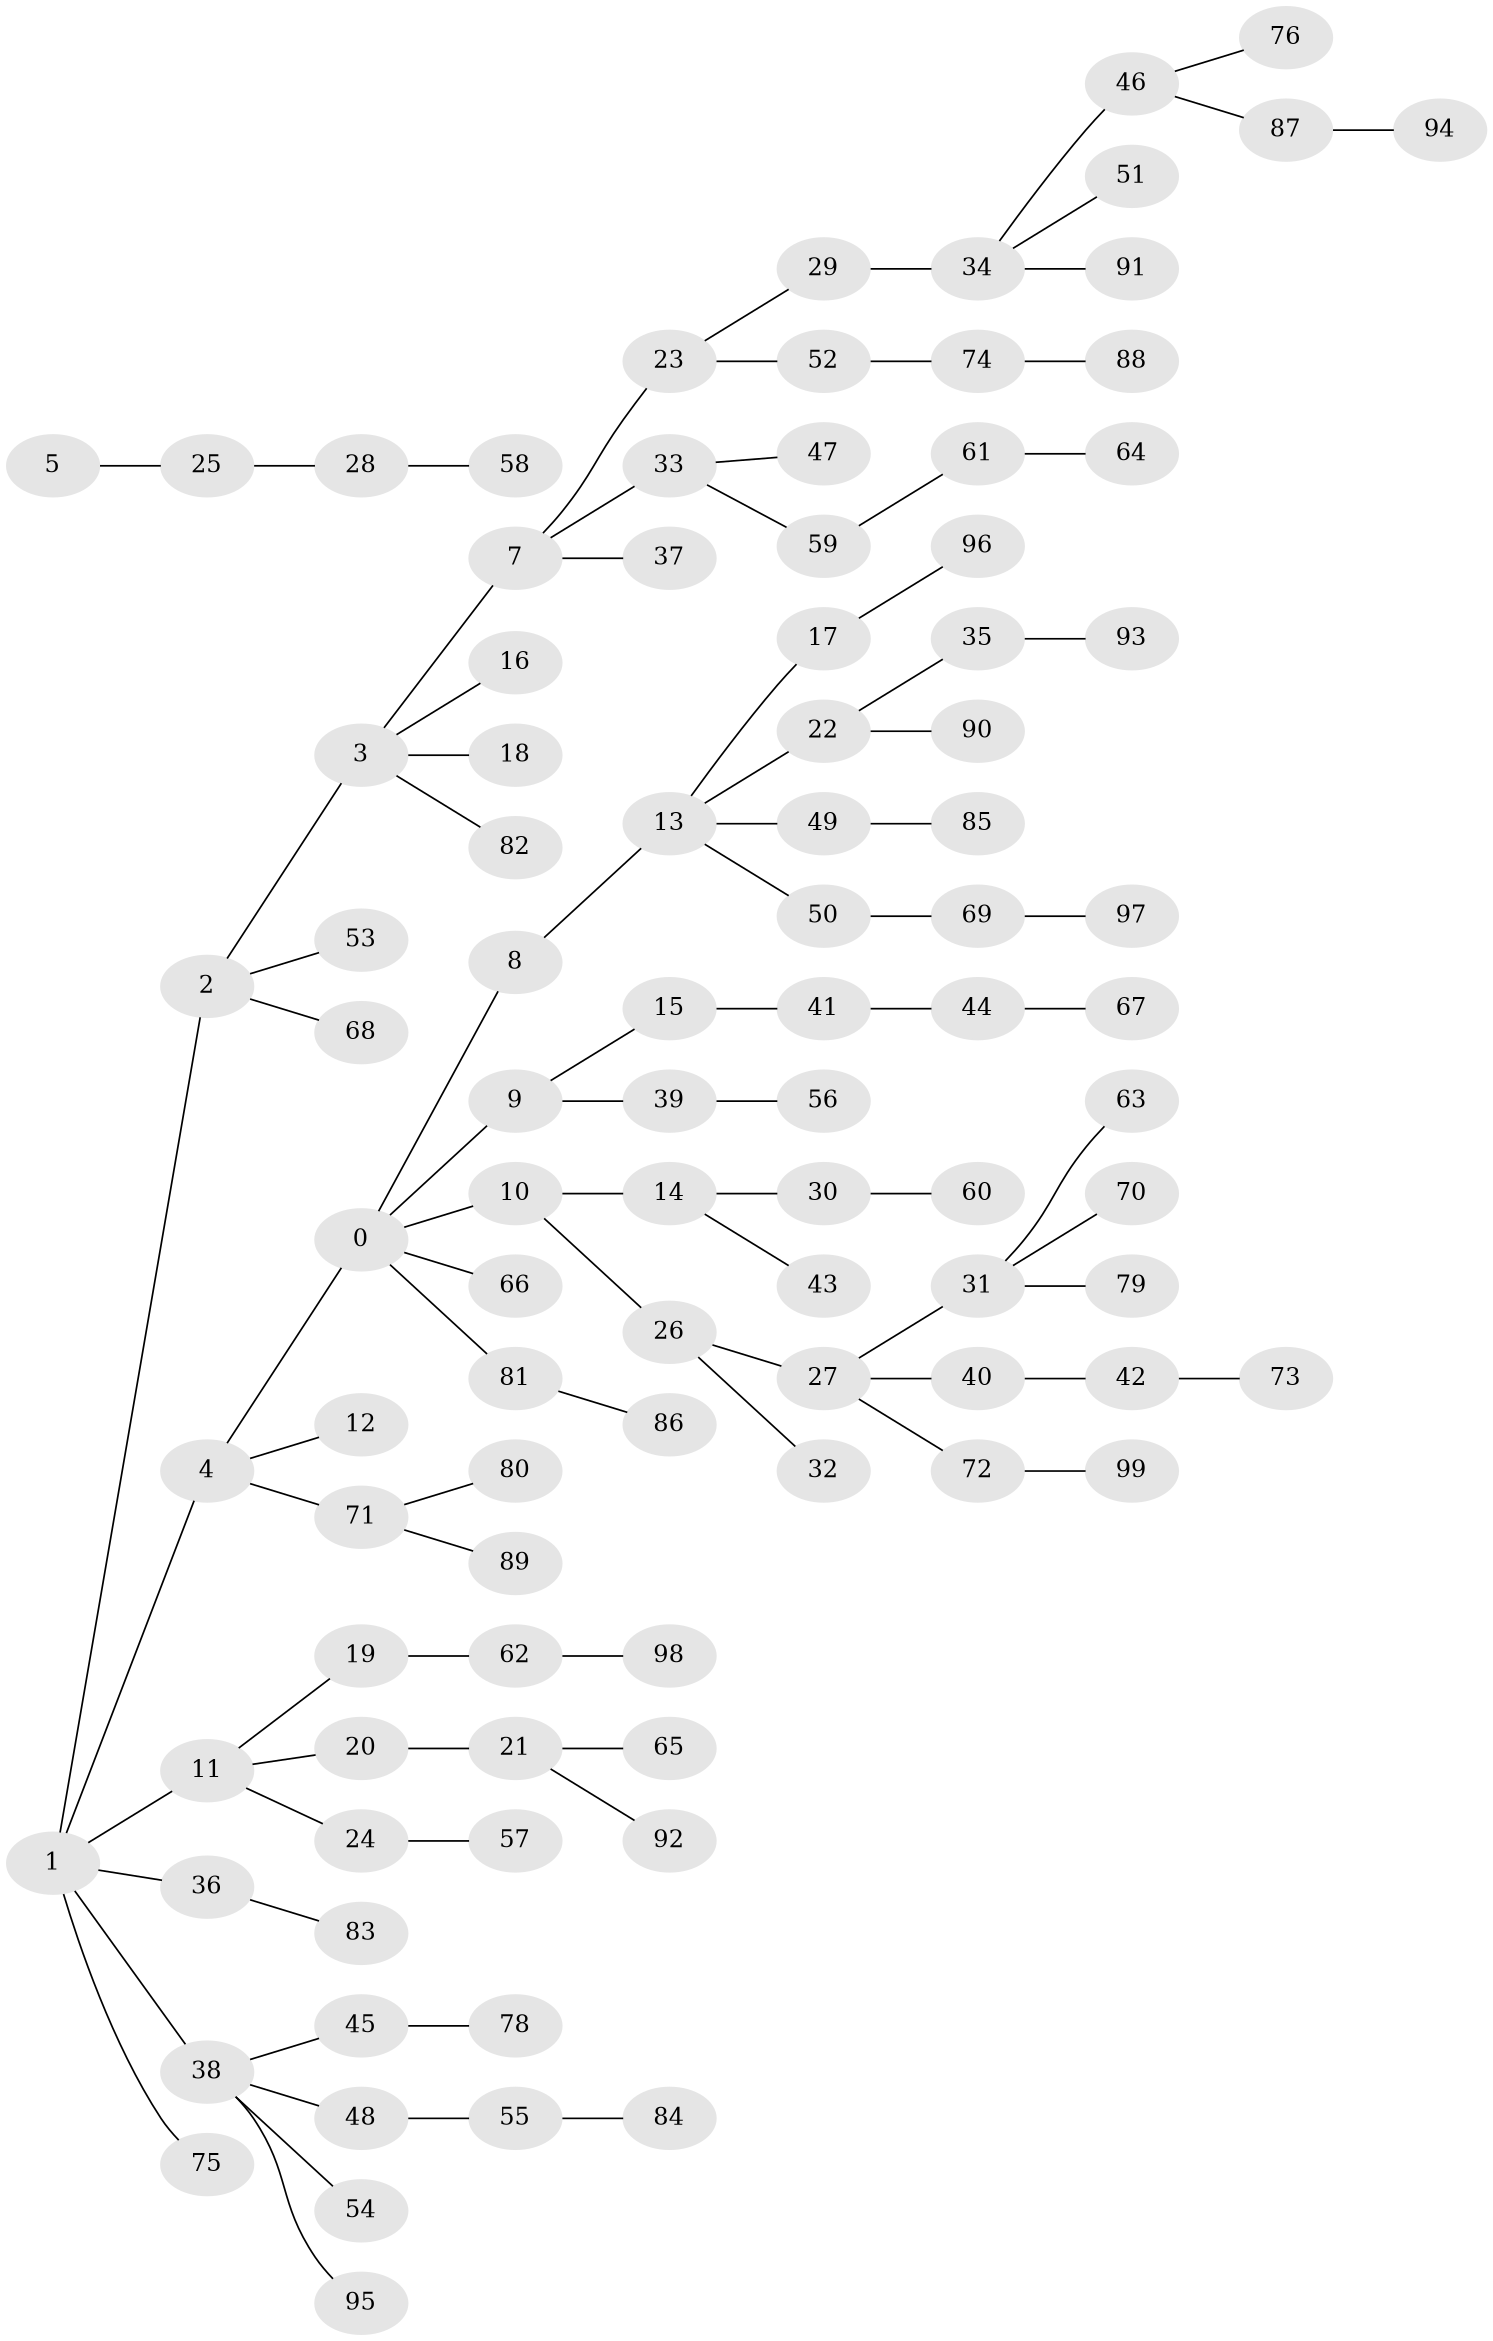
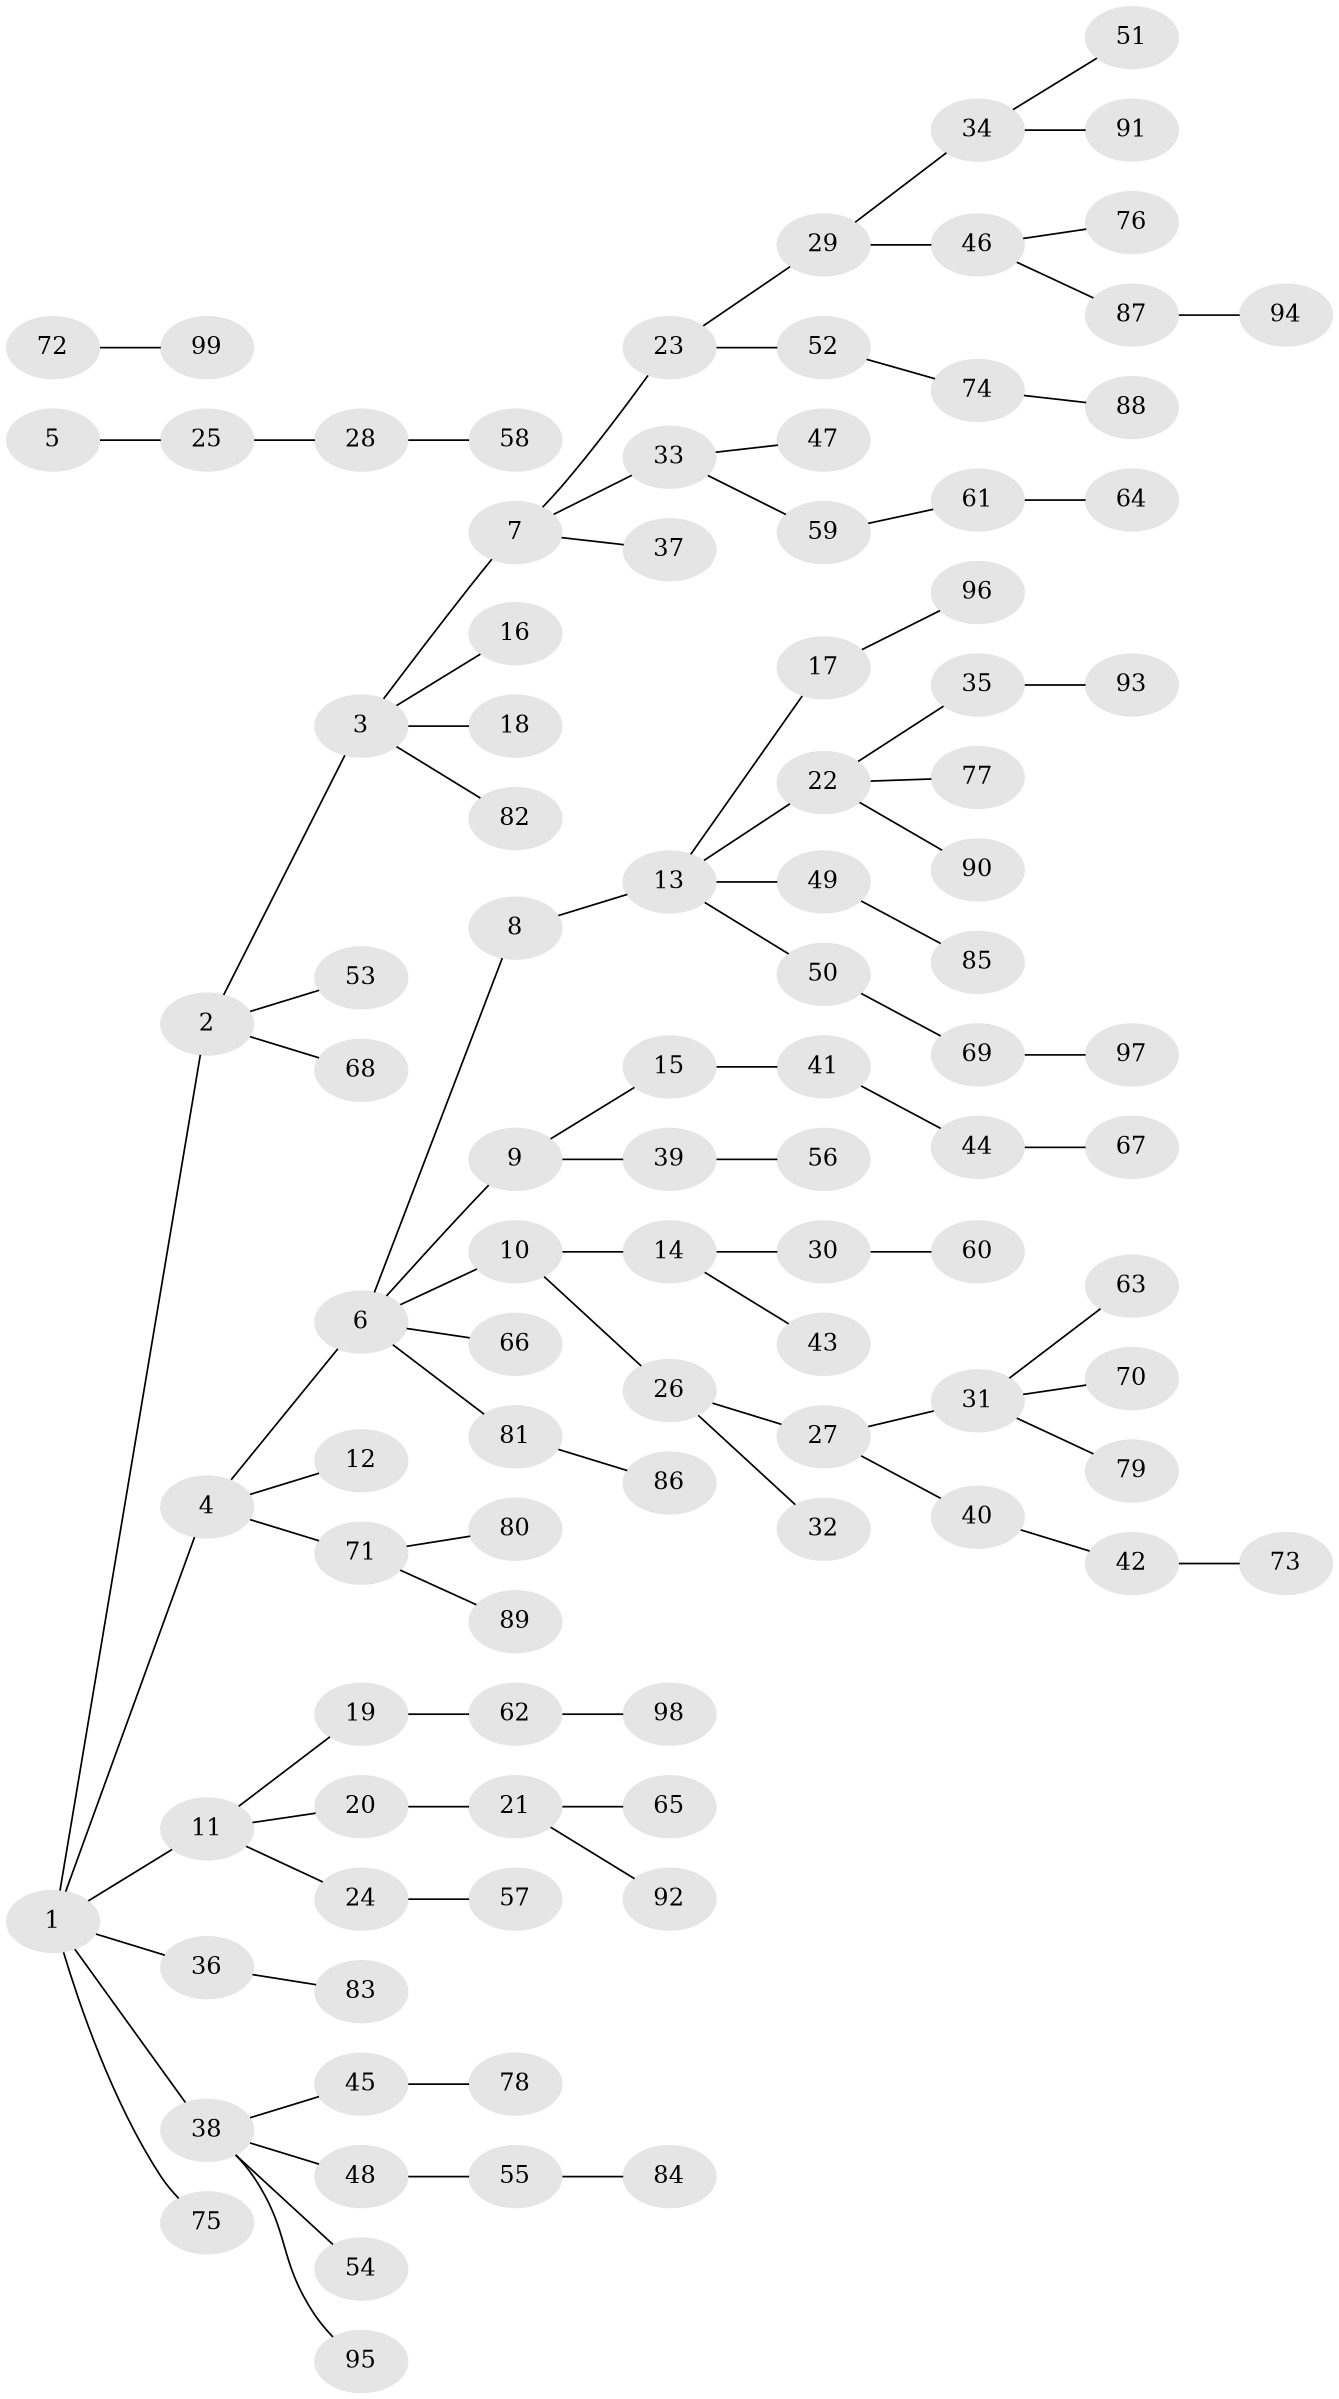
edge "46" -- "34": now "46" -- "29"
node "77": added
node "0": label "0" -> "6"
edge "27" -- "72": removed
